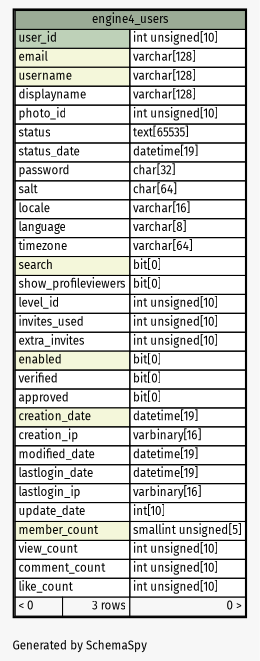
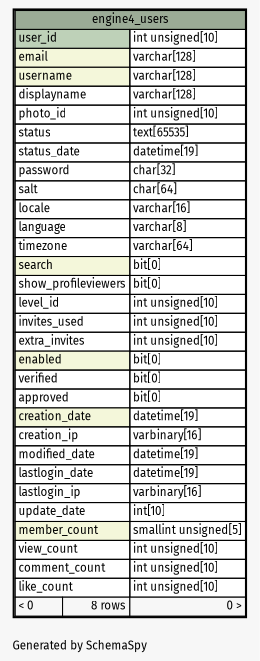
node "engine4_users": text "3 rows" -> "8 rows"
